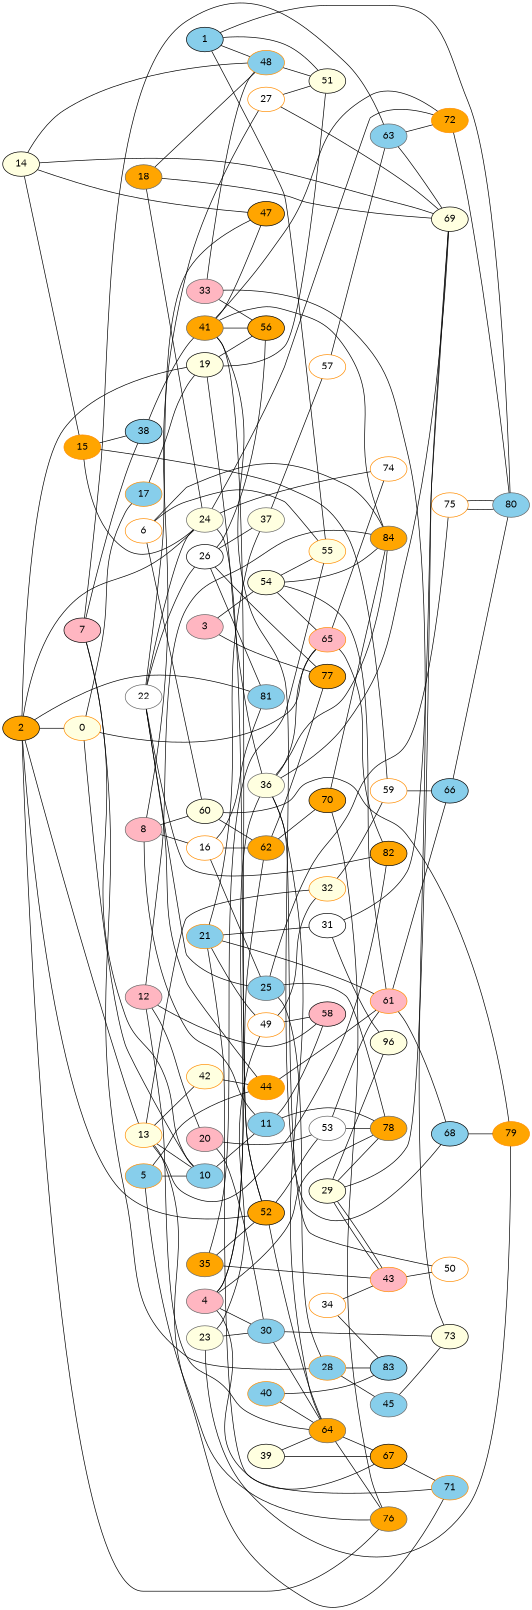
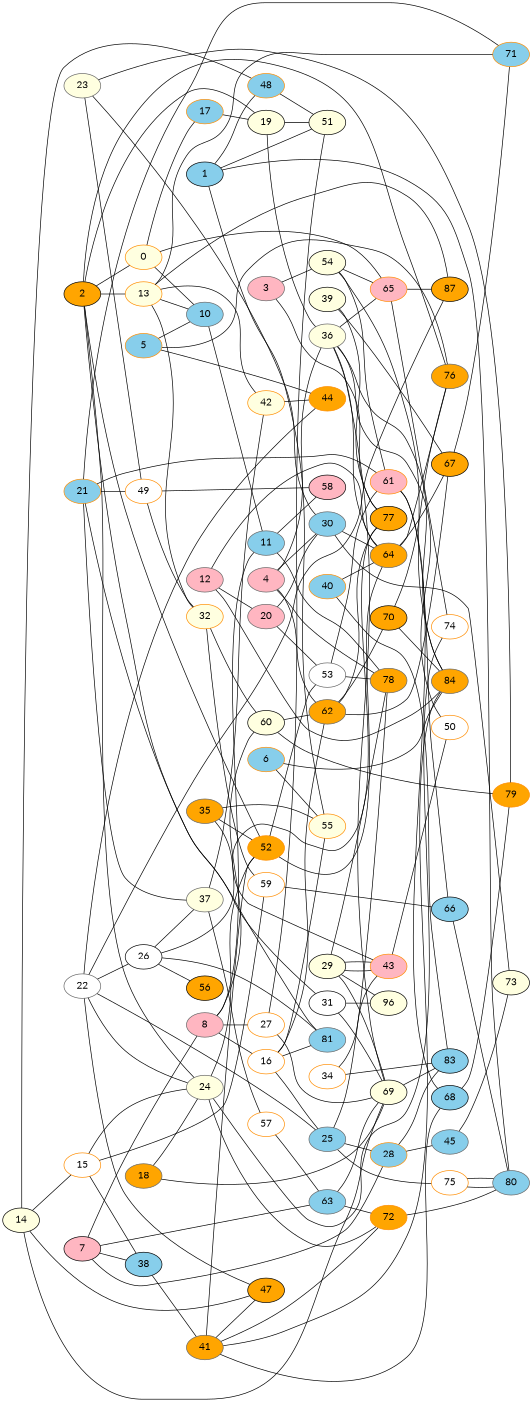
edge "48" -- "18": removed
node "33": removed
edge "41" -- "56": removed
edge "56" -- "19": removed
node "15": fillcolor orange -> white
node "6": fillcolor white -> skyblue
edge "55" -- "54": now "55" -- "16"
edge "42" -- "37": added
edge "6" -- "60": now "32" -- "60"
node "82": label "82" -> "87"
edge "7" -- "10": now "7" -- "8"
edge "12" -- "58": removed
edge "61" -- "44": removed
edge "83" -- "69": added
node "52": color black -> darkorange
edge "64" -- "39": now "77" -- "39"
edge "4" -- "67": now "62" -- "67"
